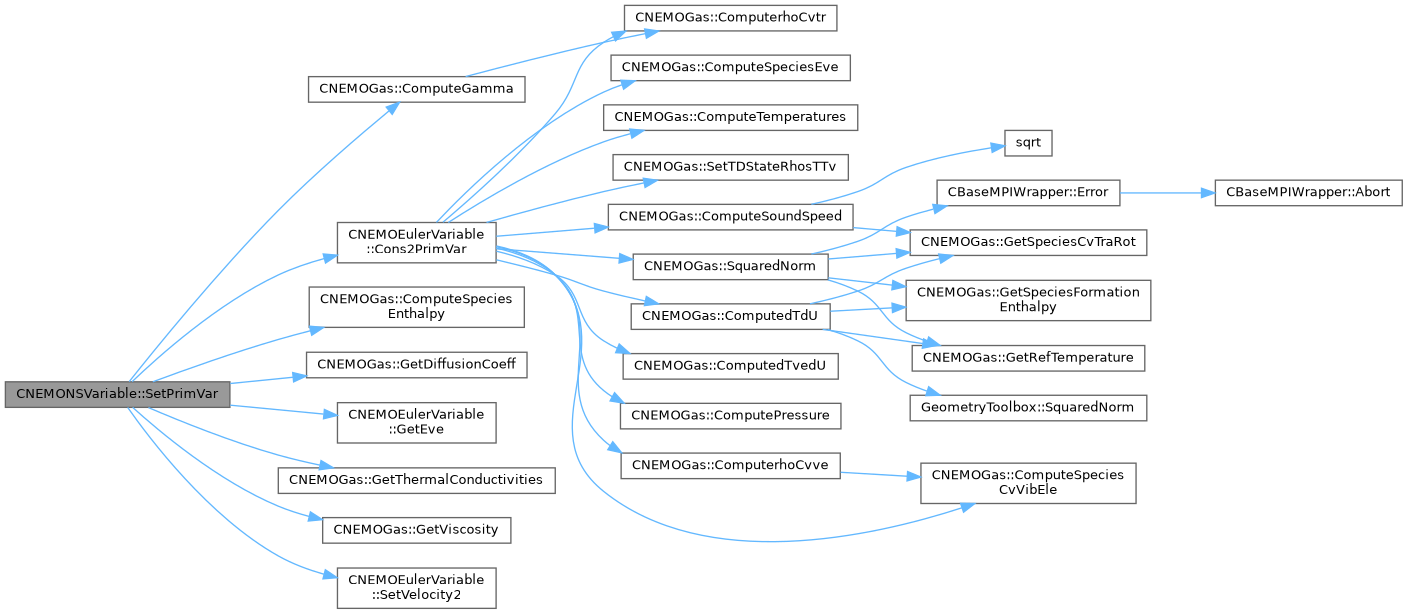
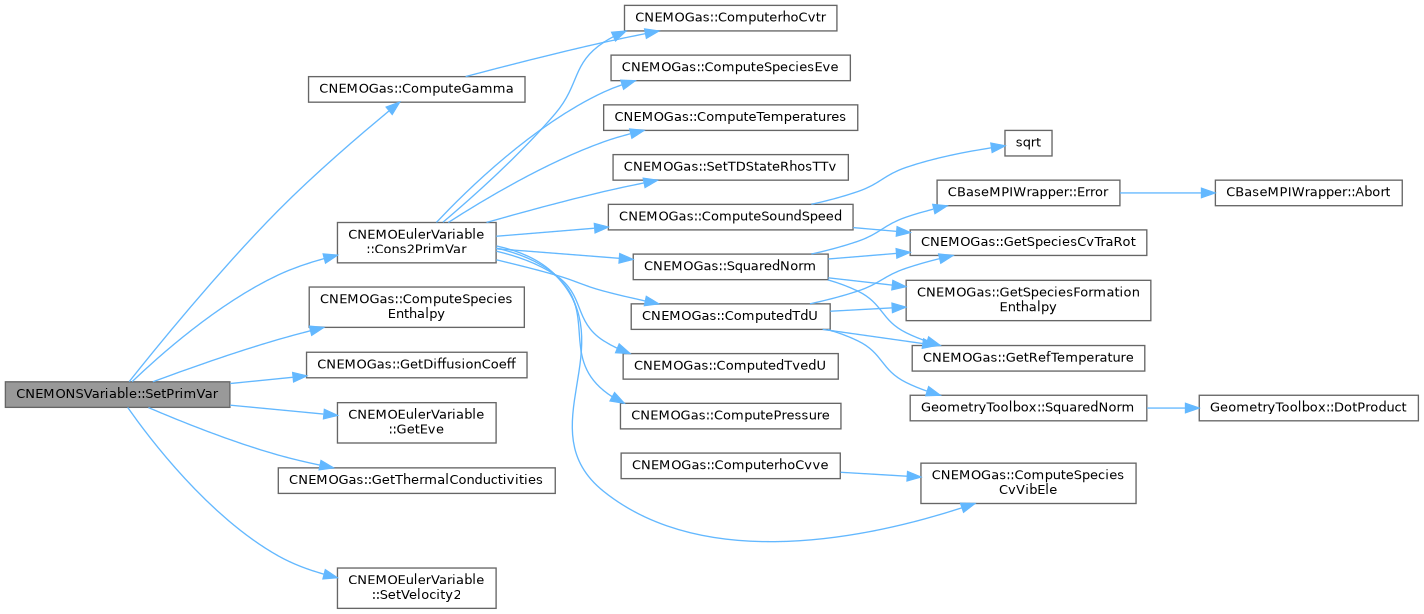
edge "CNEMOEulerVariable ::Cons2PrimVar" -> "CNEMOGas::ComputerhoCvve": removed
node "GeometryToolbox::DotProduct": added
node "CNEMOGas::GetViscosity": removed
